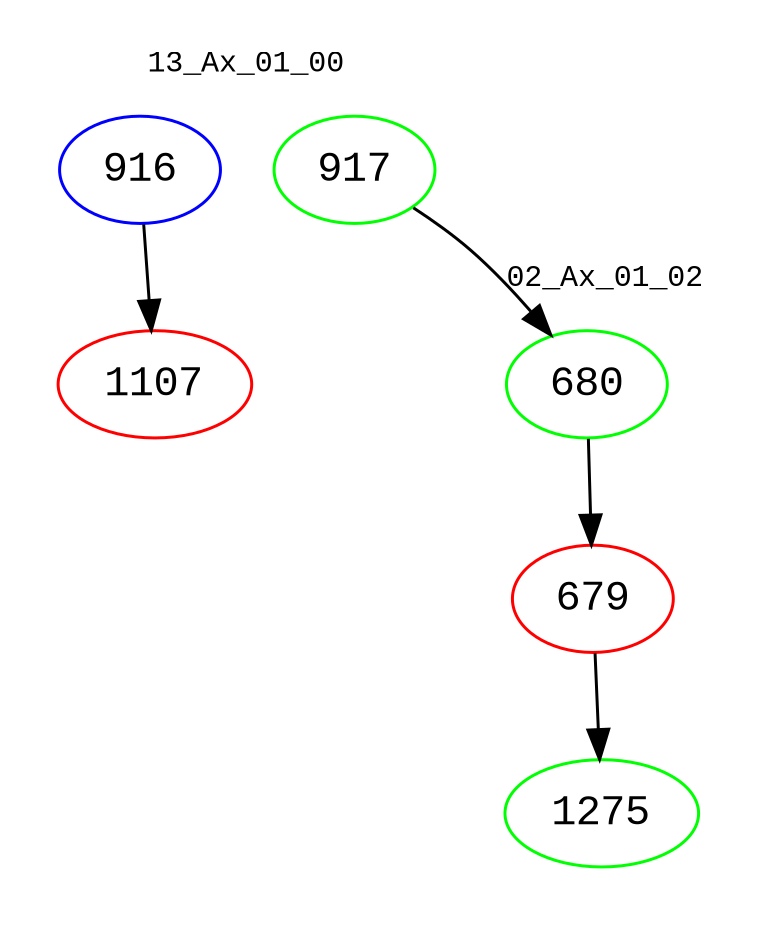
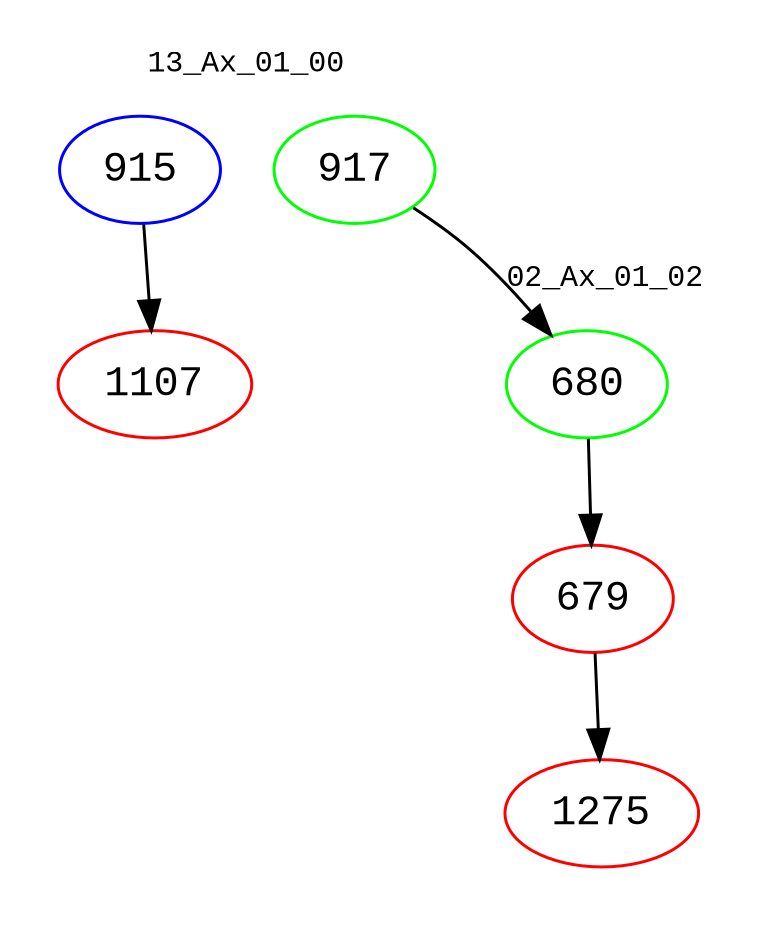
node "916": label "916" -> "915"
node "1275": color green -> red
